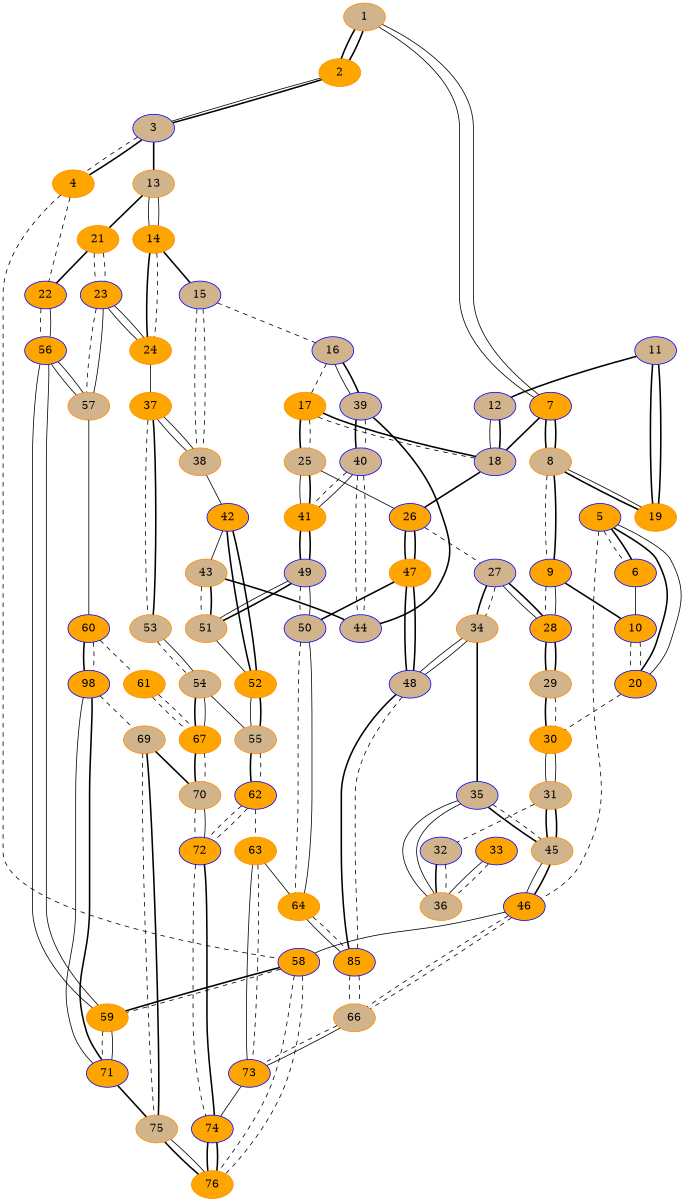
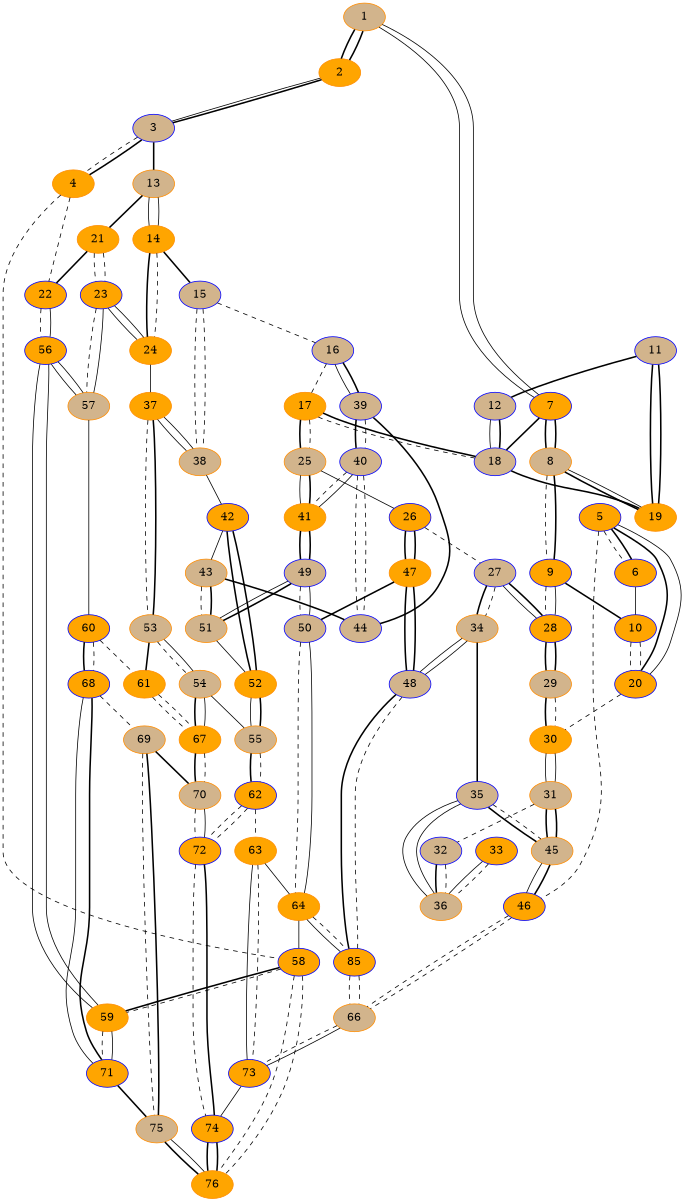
edge "18" -- "26": now "18" -- "19"
edge "53" -- "61": added
node "98": label "98" -> "68"
edge "46" -- "58": now "64" -- "58"
